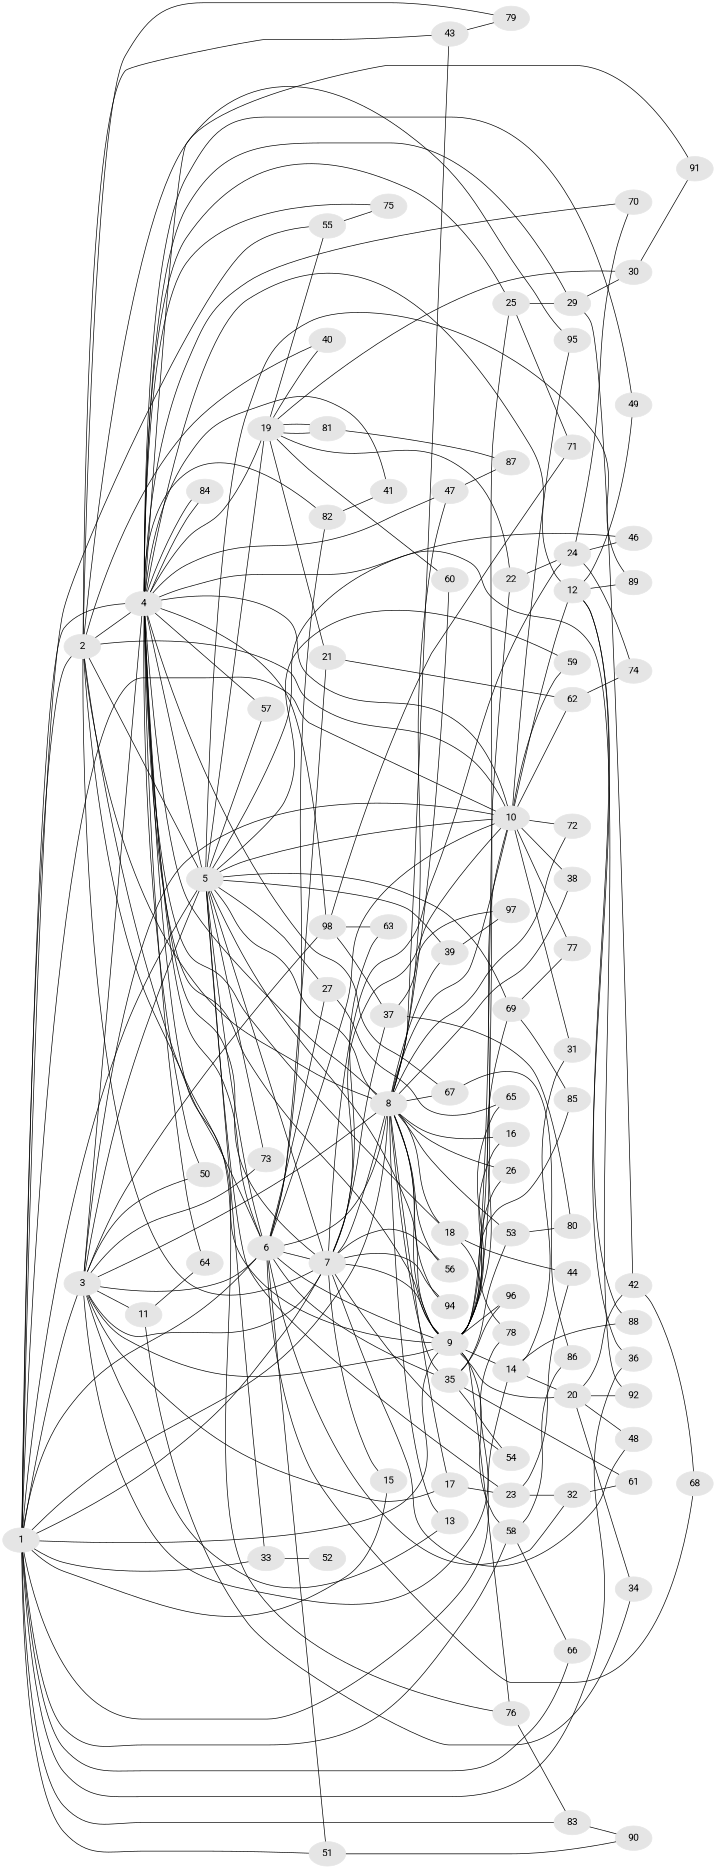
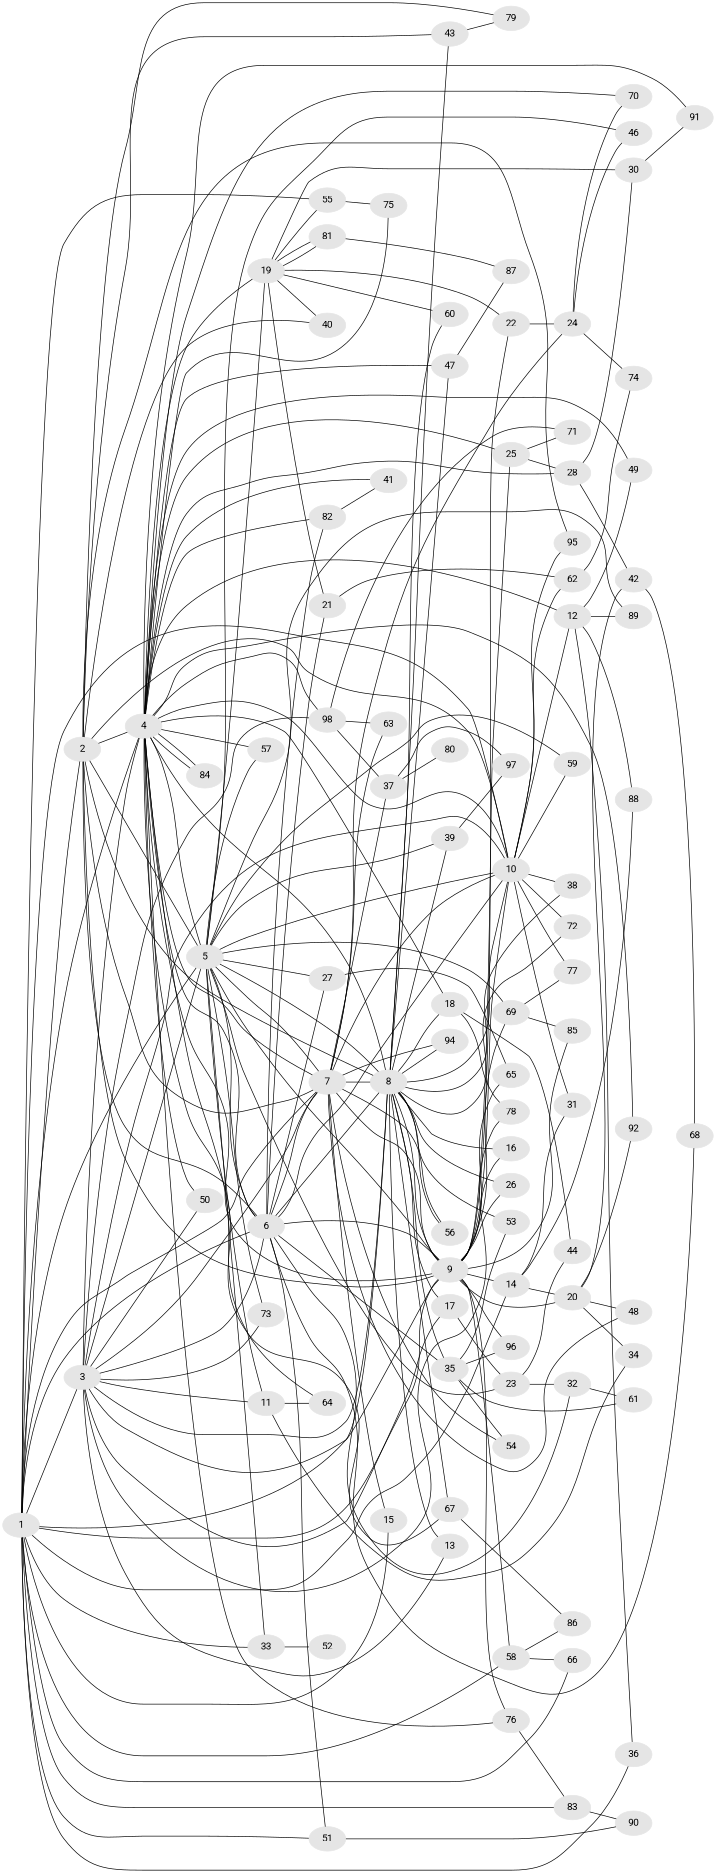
node "29": label "29" -> "28"
edge "80" -- "53": removed
edge "5" -- "11": added
